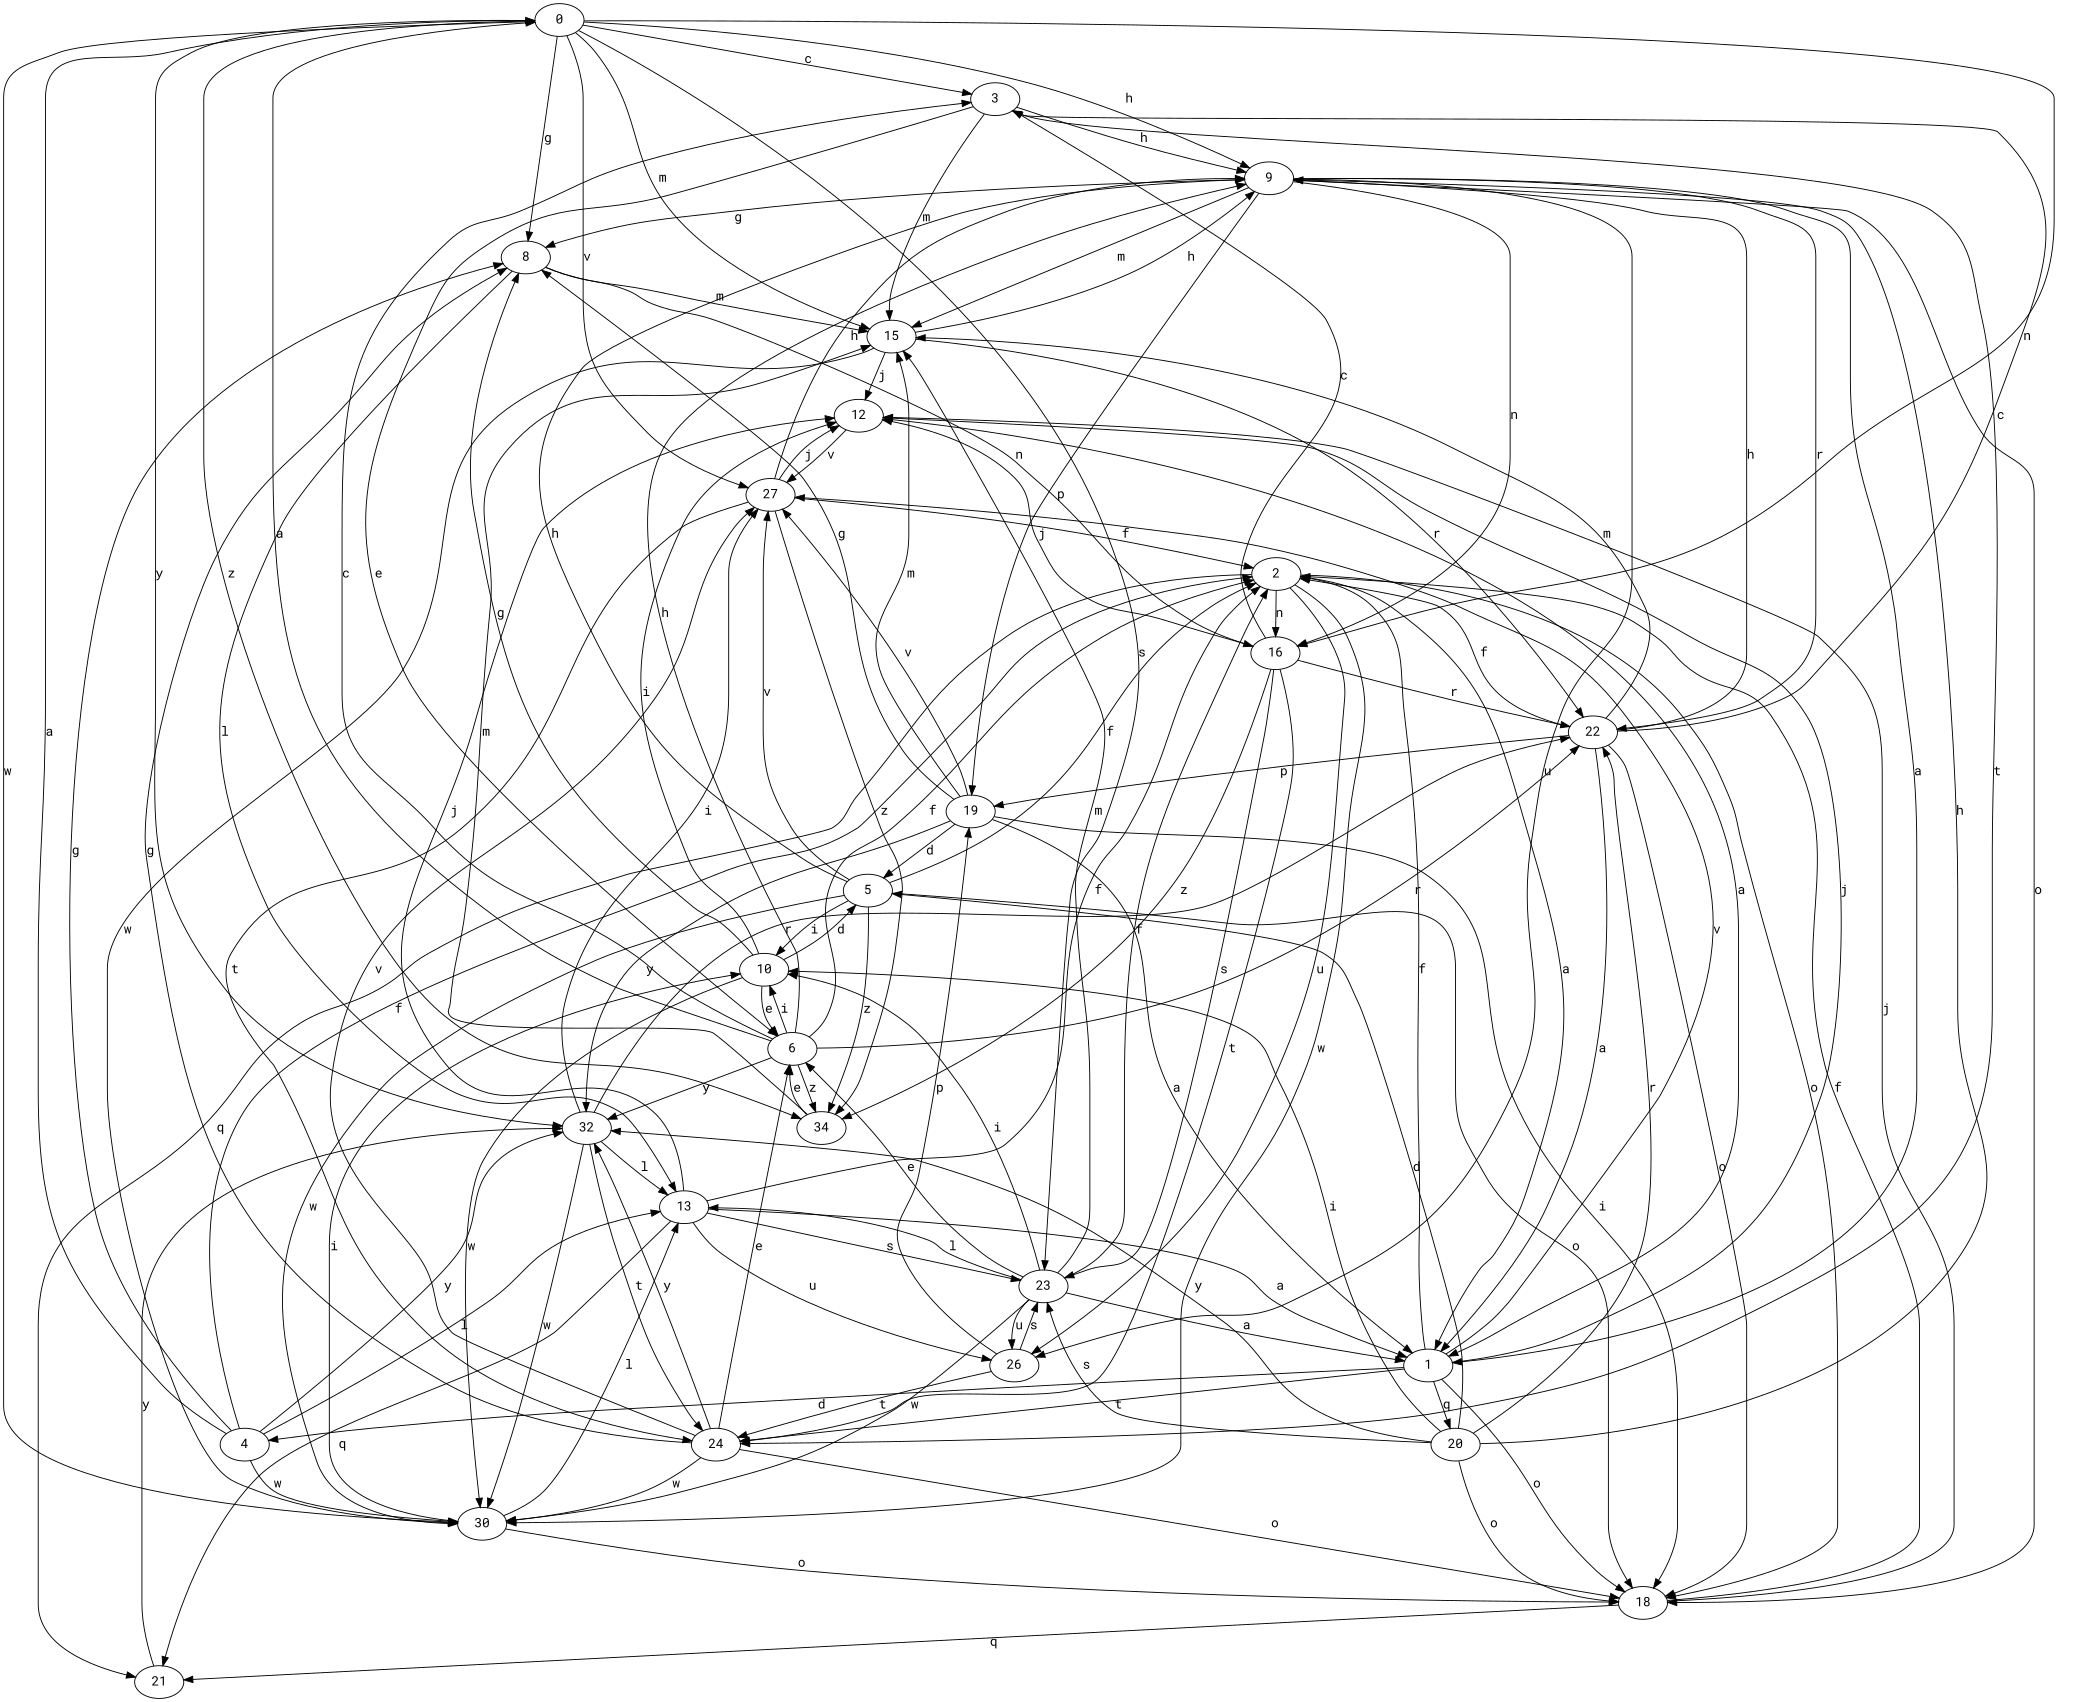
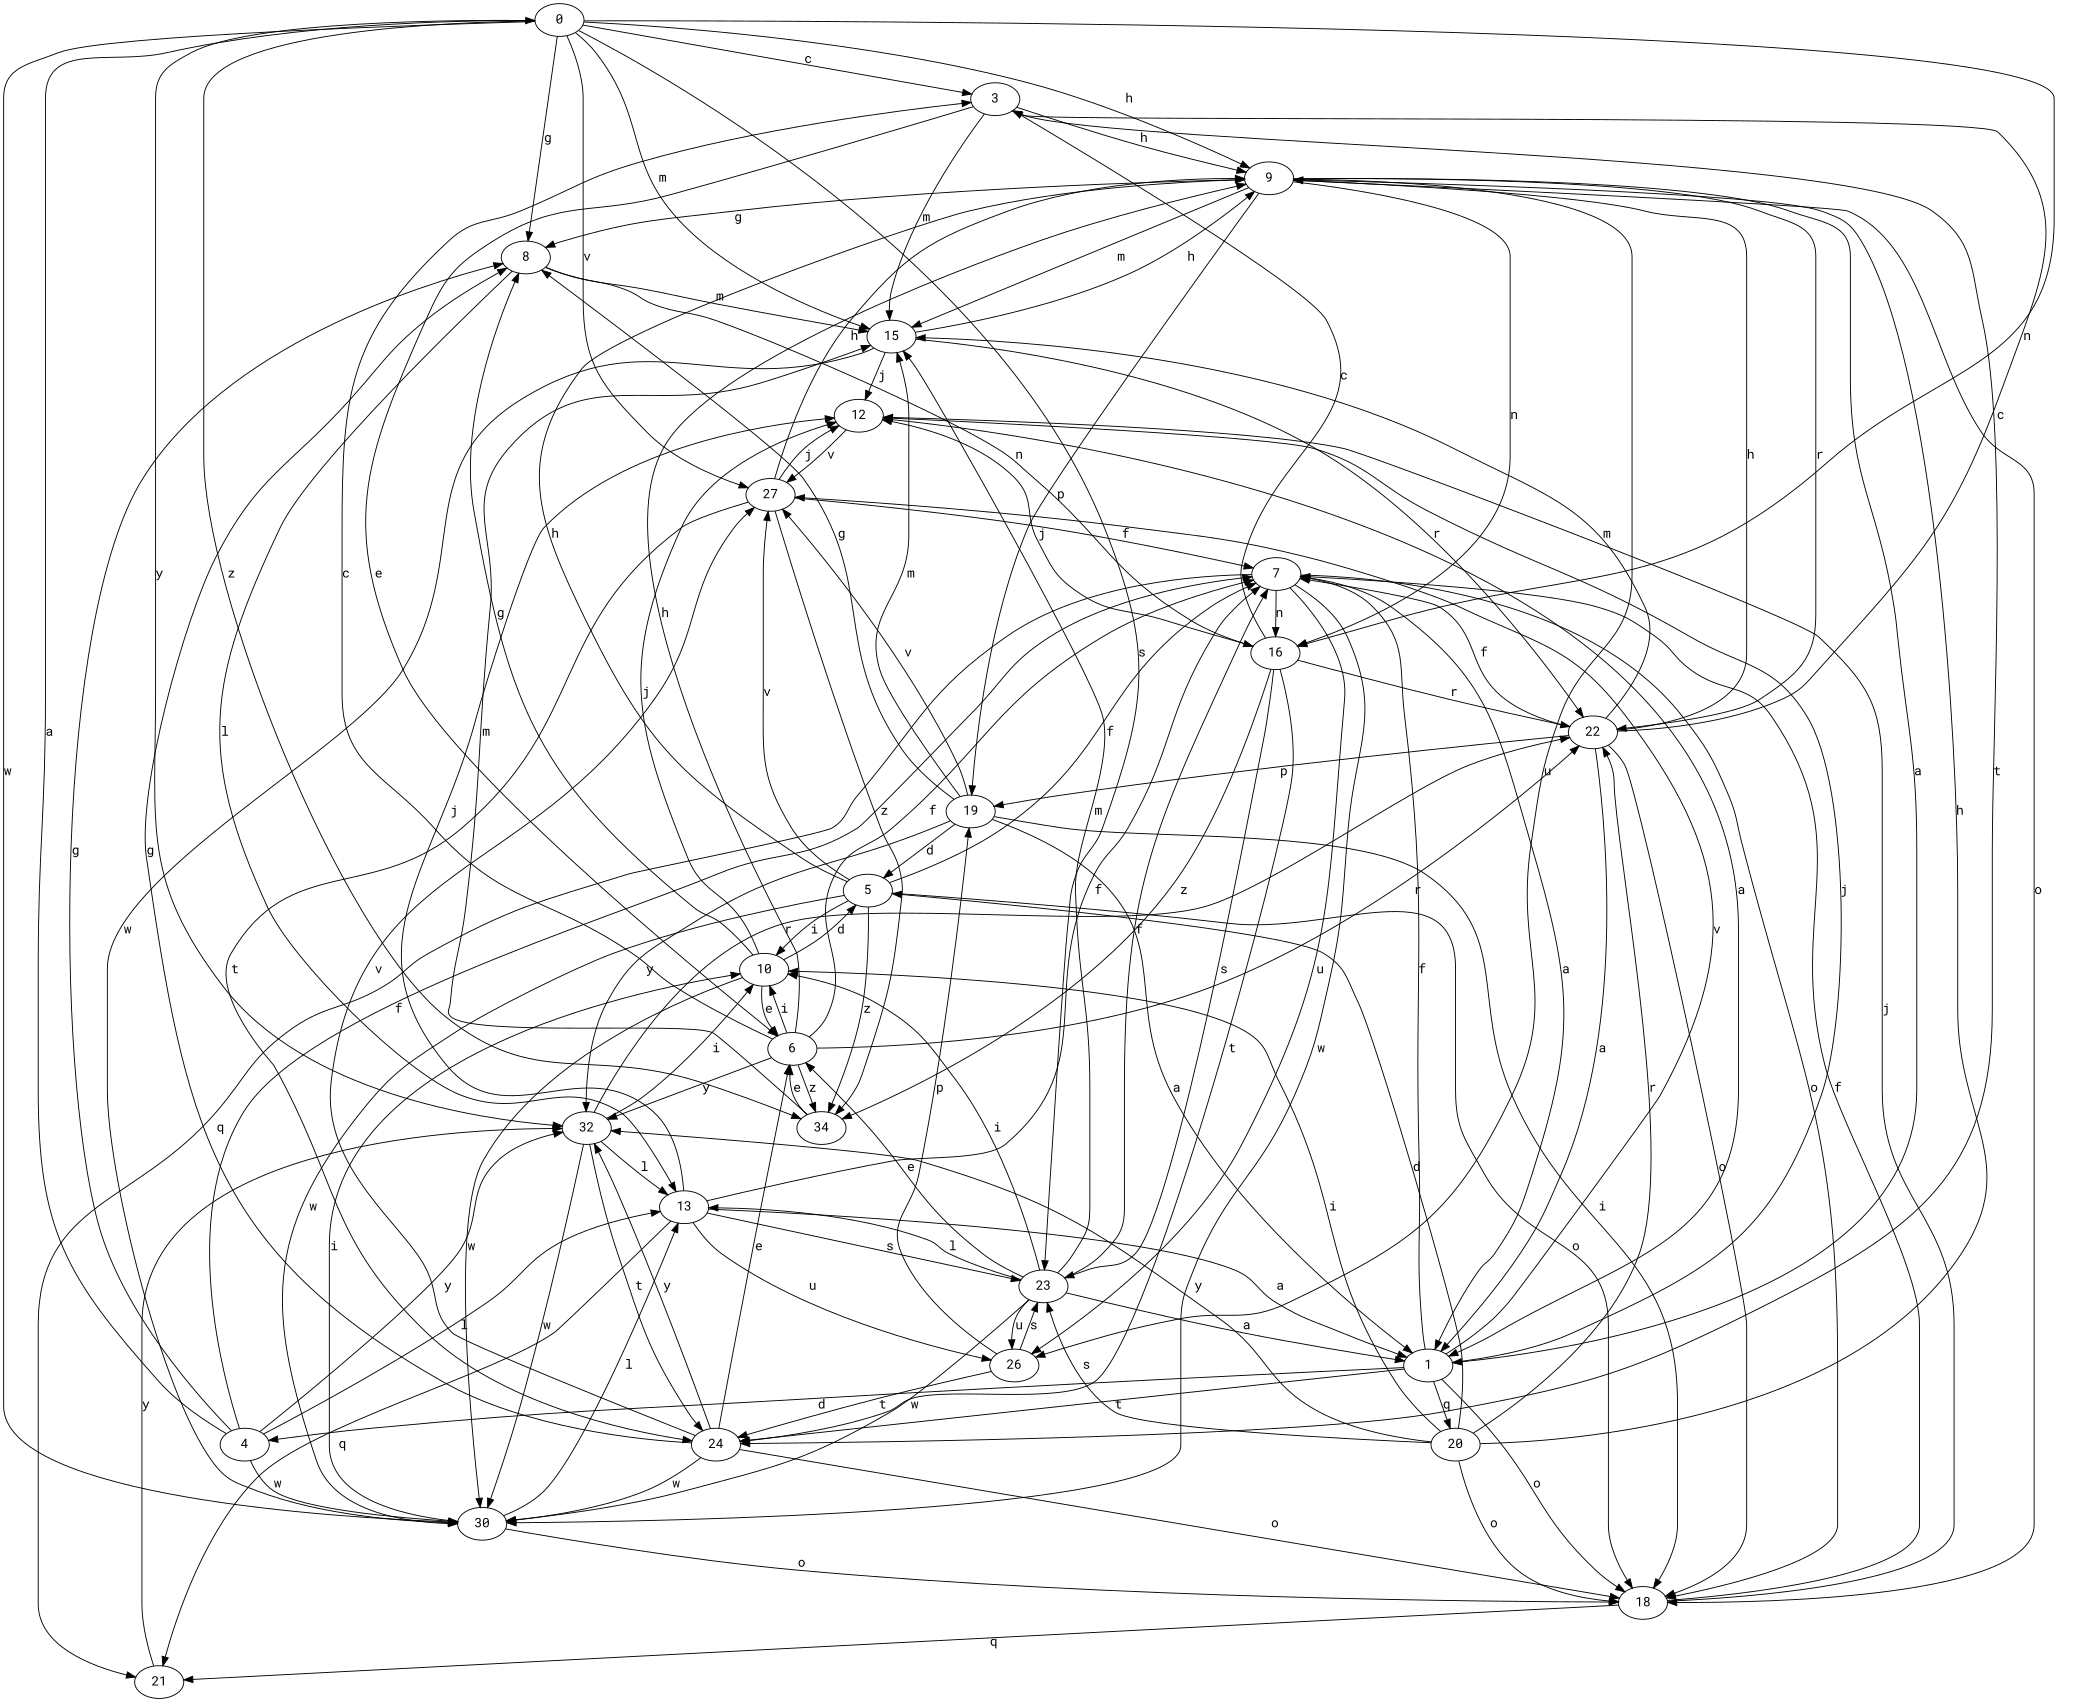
edge "6" -> "0": removed, label "a"
node "2": label "2" -> "7"
edge "10" -> "12": label "i" -> "j"
edge "32" -> "27": now "32" -> "10"
